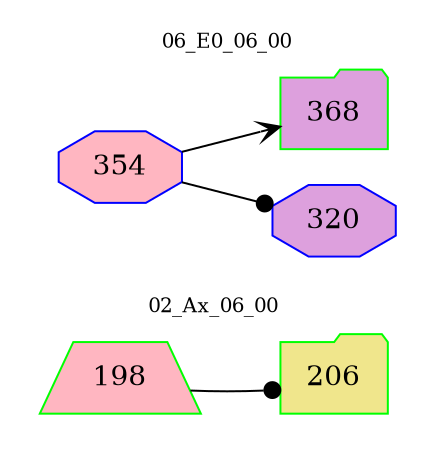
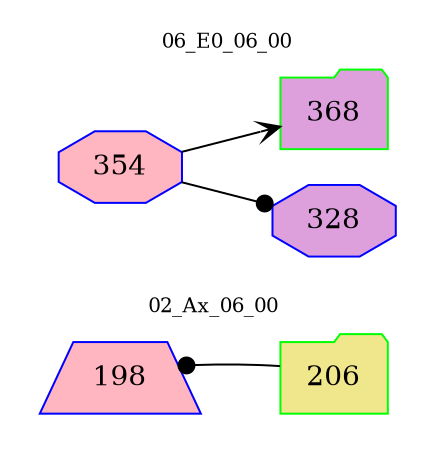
node "320": label "320" -> "328"
node "198": color green -> blue
edge "198" -> "206": reversed
